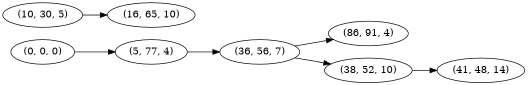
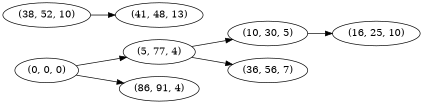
node "(16, 65, 10)": label "(16, 65, 10)" -> "(16, 25, 10)"
edge "(36, 56, 7)" -> "(86, 91, 4)": now "(0, 0, 0)" -> "(86, 91, 4)"
edge "(5, 77, 4)" -> "(10, 30, 5)": added
edge "(36, 56, 7)" -> "(38, 52, 10)": removed
node "(41, 48, 14)": label "(41, 48, 14)" -> "(41, 48, 13)"
